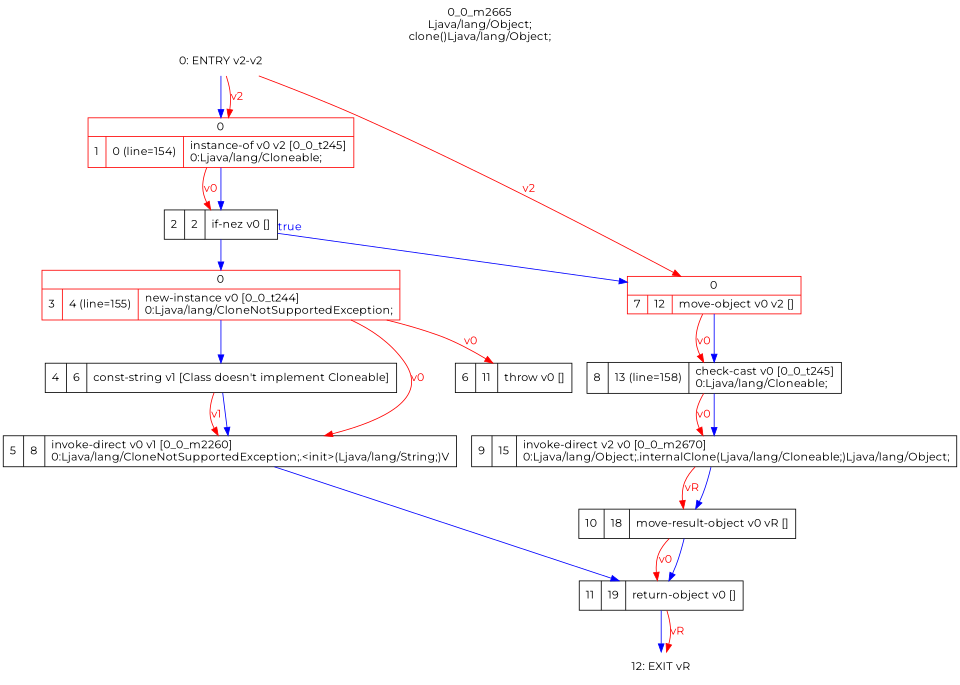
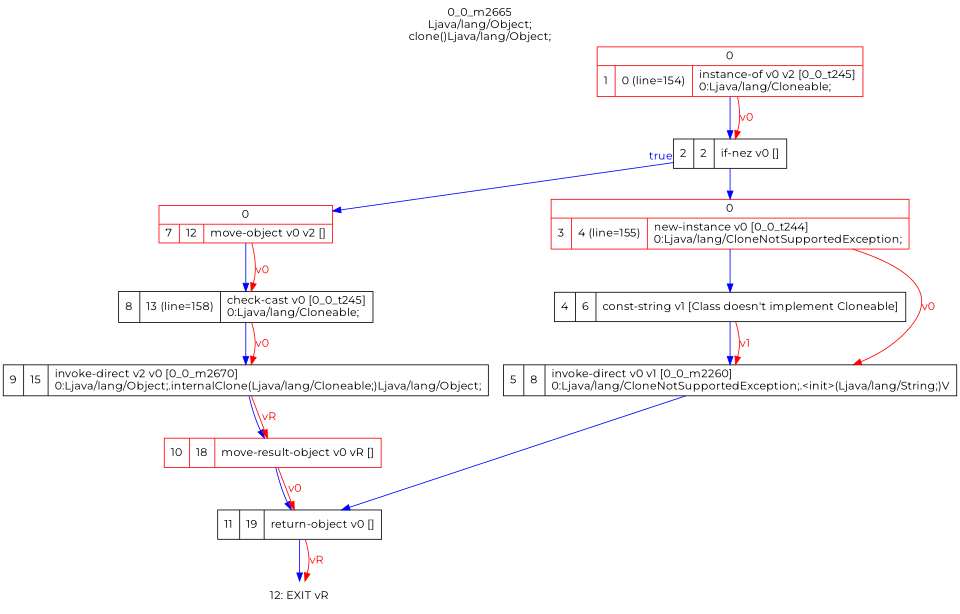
node "0: ENTRY v2-v2": removed
node "6": removed
node "10": color black -> red
